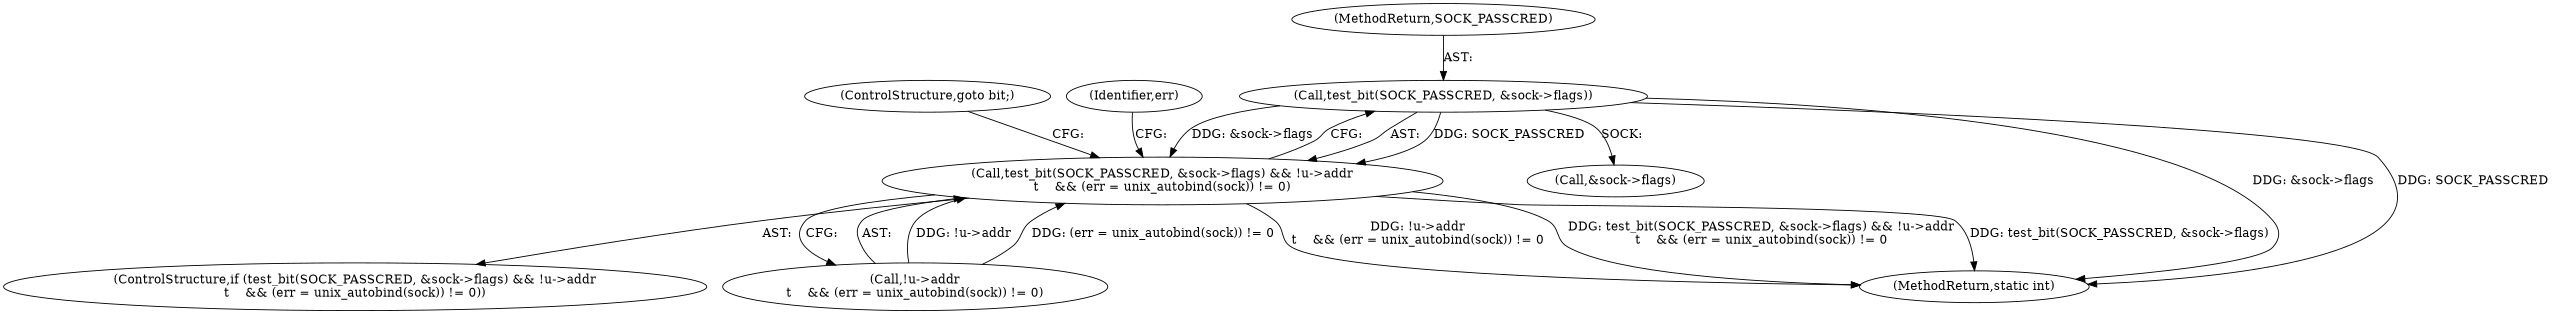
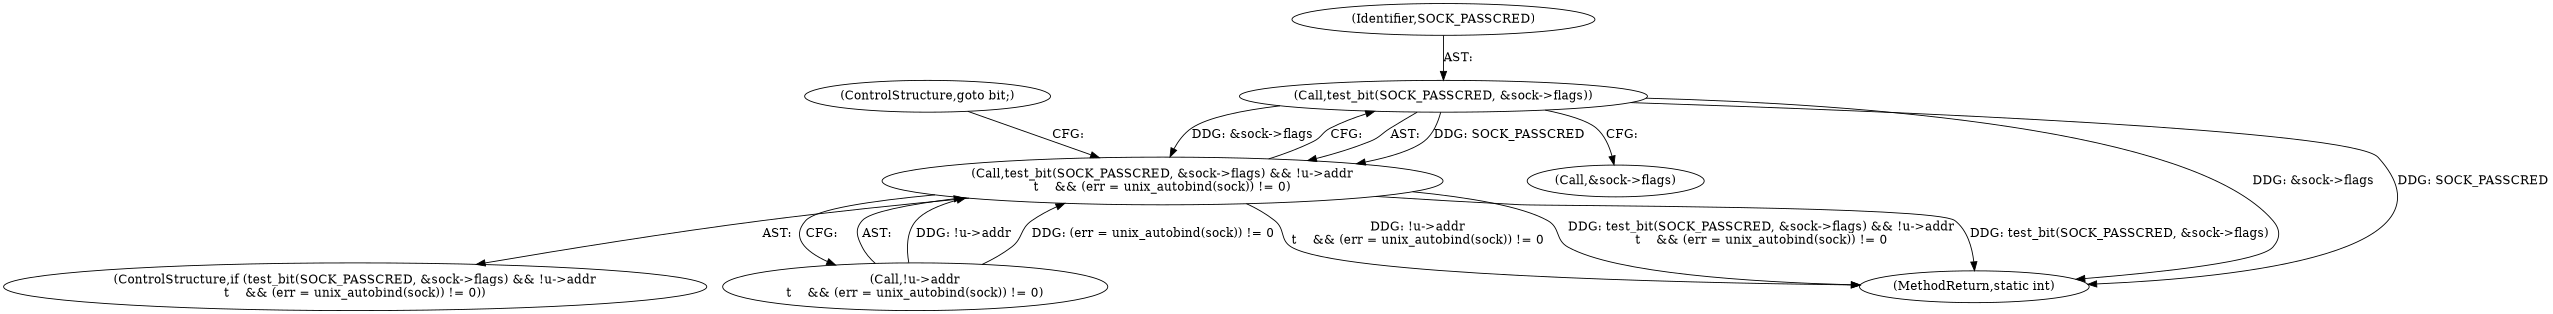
node "(MethodReturn,SOCK_PASSCRED)": label "(MethodReturn,SOCK_PASSCRED)" -> "(Identifier,SOCK_PASSCRED)"
node "(Identifier,err)": removed
edge "(Call,test_bit(SOCK_PASSCRED, &sock->flags))" -> "(Call,&sock->flags)": label "SOCK: " -> "CFG: "
